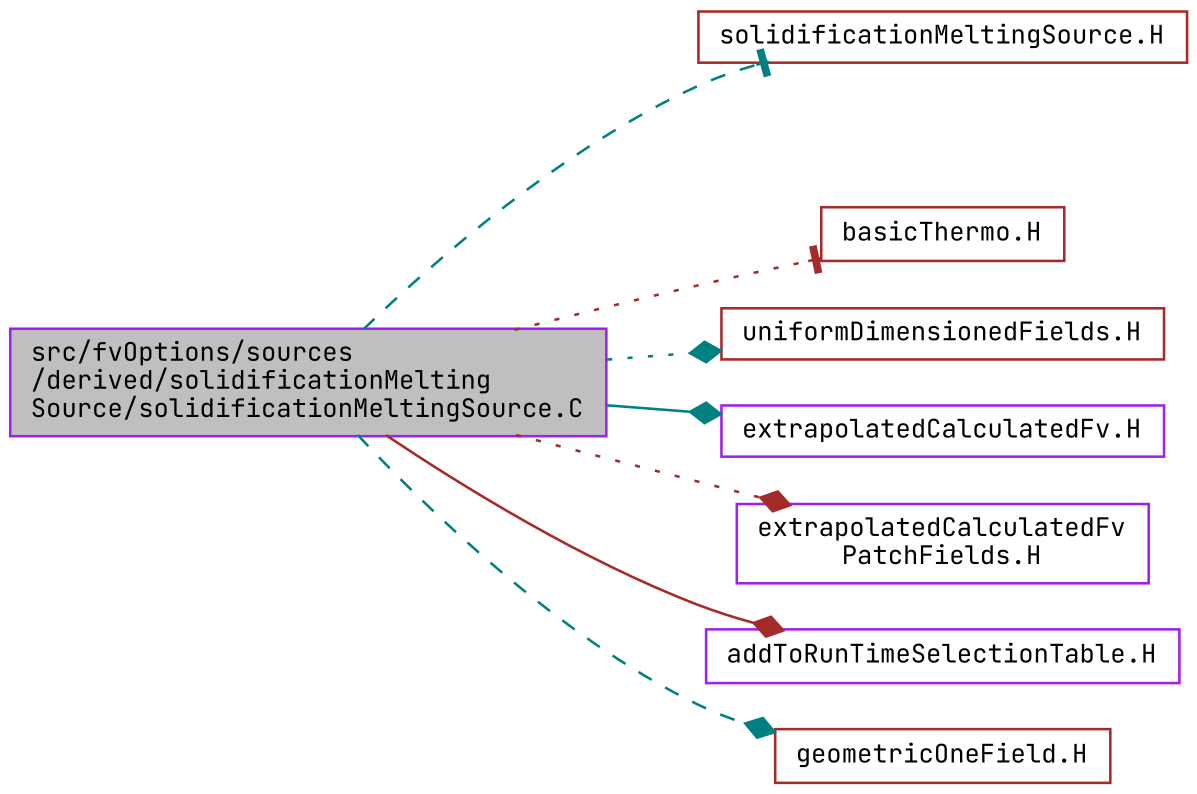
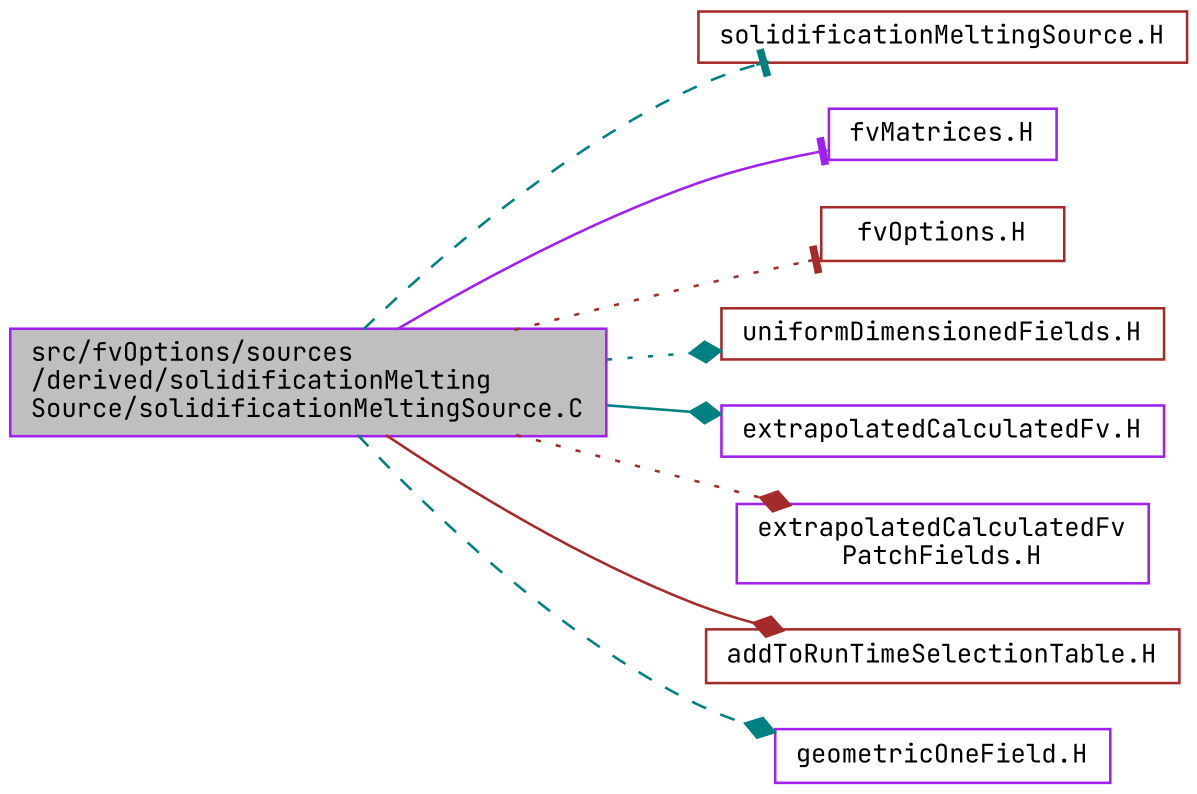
node "fvMatrices.H": added
node "basicThermo.H": label "basicThermo.H" -> "fvOptions.H"
node "addToRunTimeSelectionTable.H": color purple -> brown
node "geometricOneField.H": color brown -> purple
